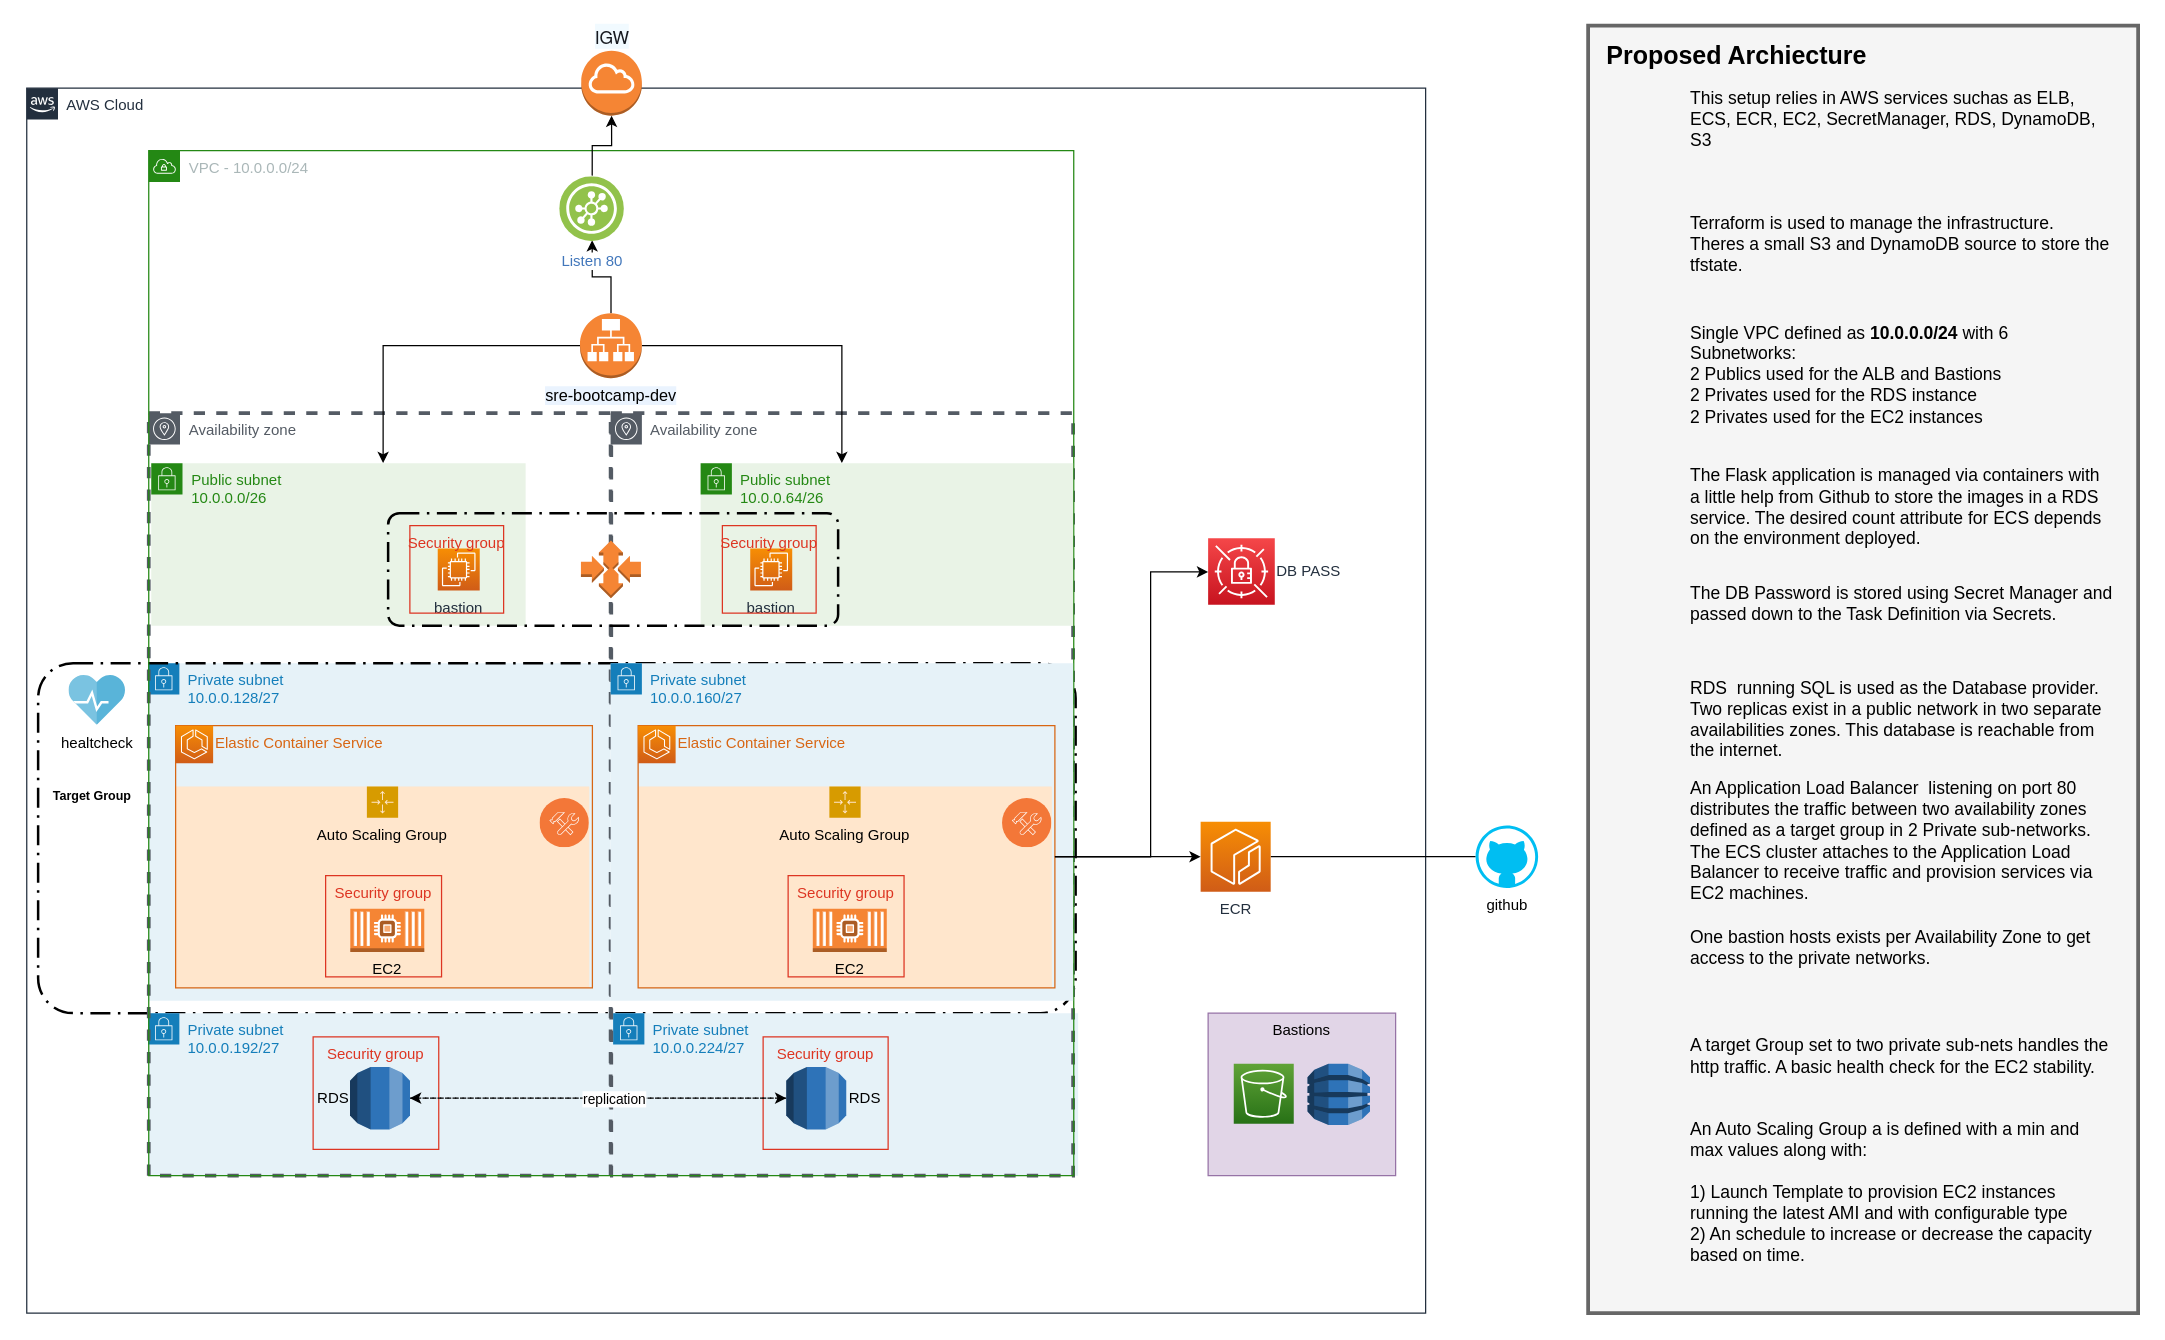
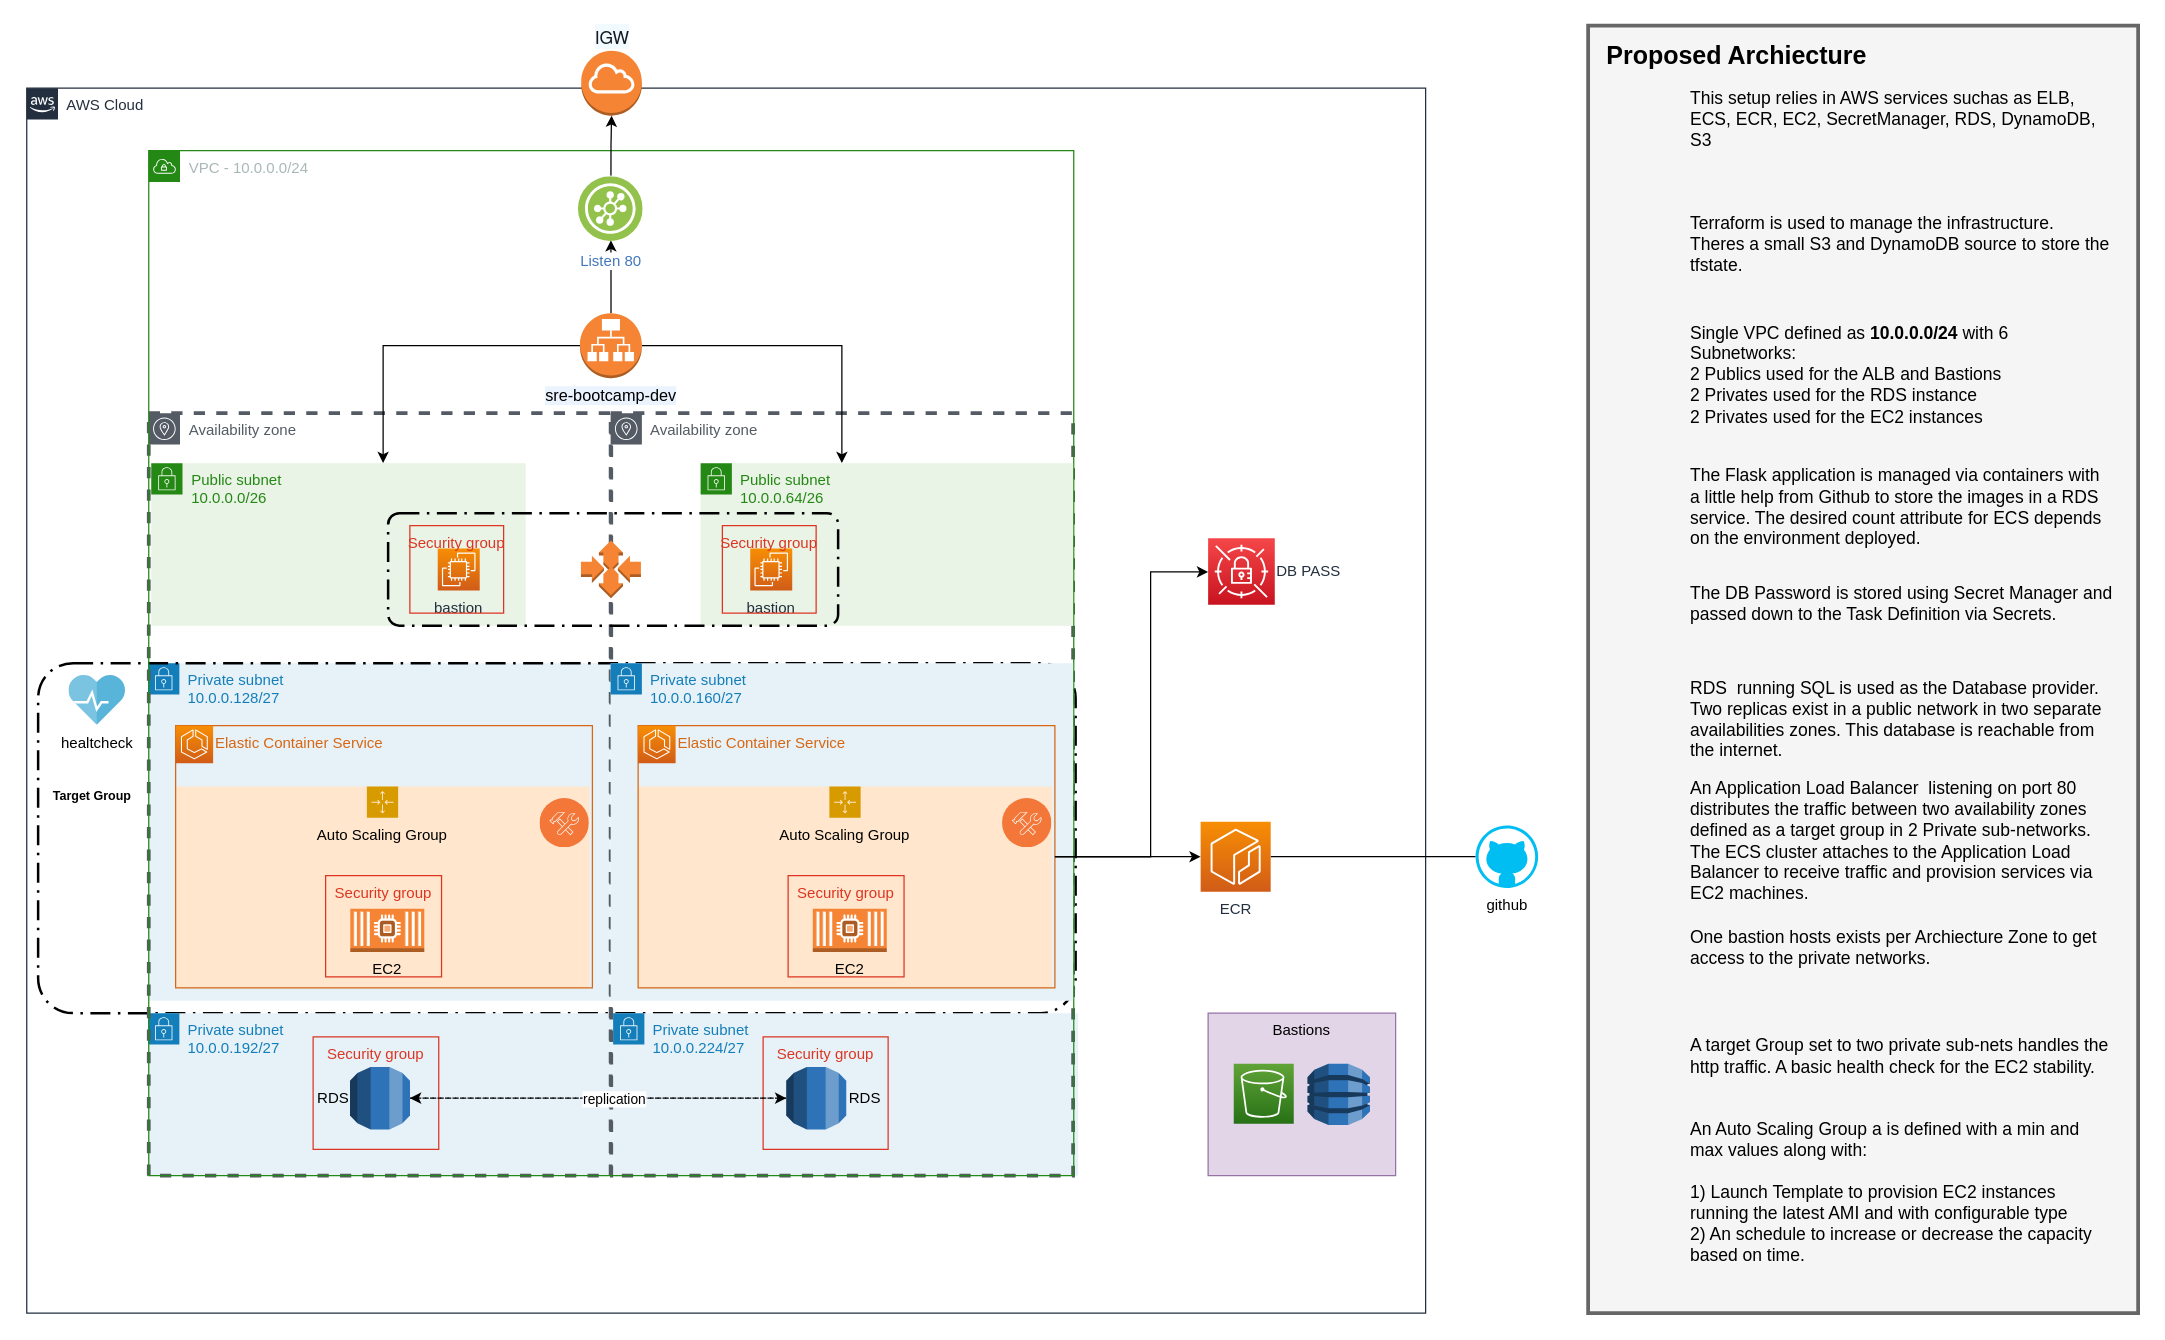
node "Listen 80": moved (592, 208) -> (611, 208)
node "One bastion hosts exists per Availability Zone to get access to the private networks.": label "One bastion hosts exists per Availability Zone to get access to the private networks." -> "One bastion hosts exists per Archiecture Zone to get access to the private networks."
